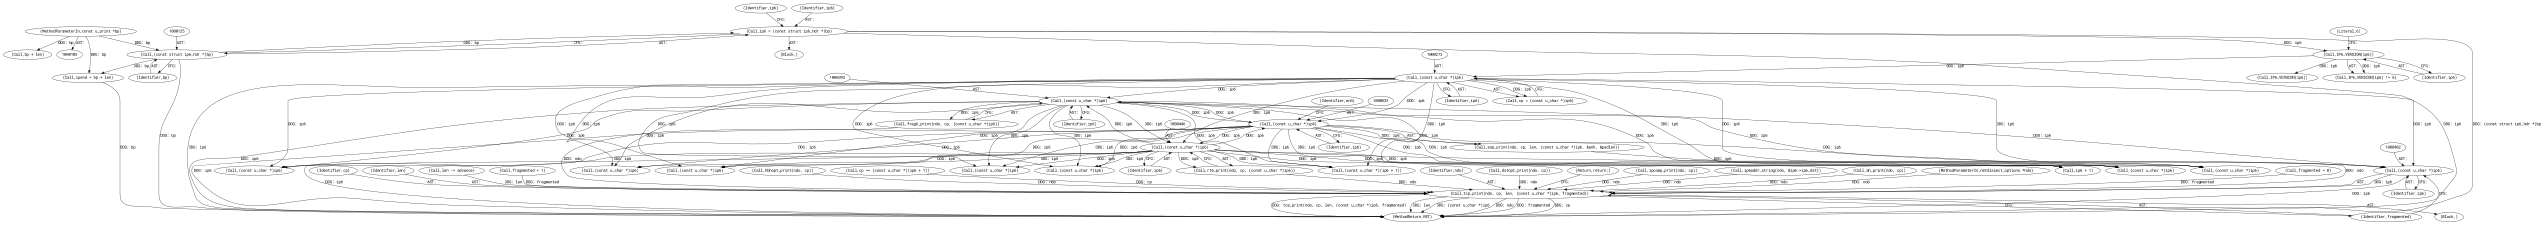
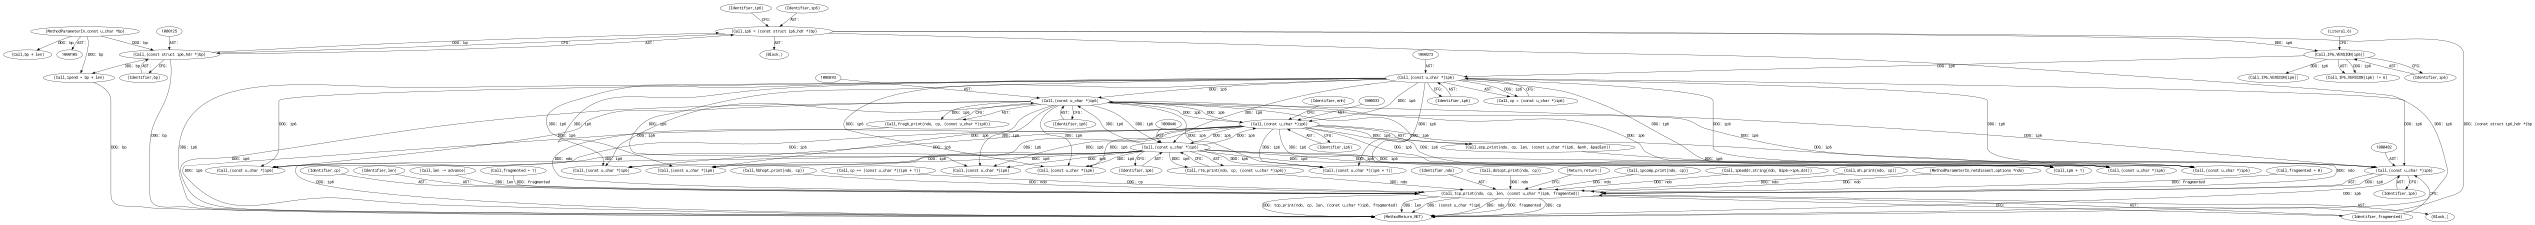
node "(MethodParameterIn,const u_print *bp)": label "(MethodParameterIn,const u_print *bp)" -> "(MethodParameterIn,const u_char *bp)"
